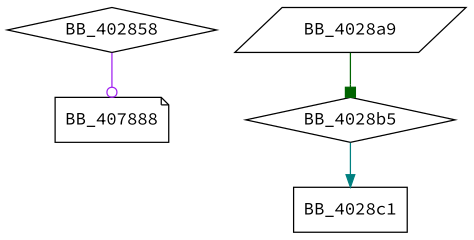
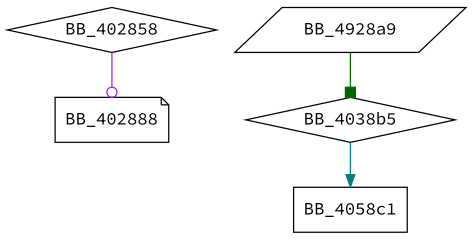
node "BB_4028a9": label "BB_4028a9" -> "BB_4928a9"
node "BB_407888": label "BB_407888" -> "BB_402888"
node "BB_4028b5": label "BB_4028b5" -> "BB_4038b5"
node "BB_4028c1": label "BB_4028c1" -> "BB_4058c1"
